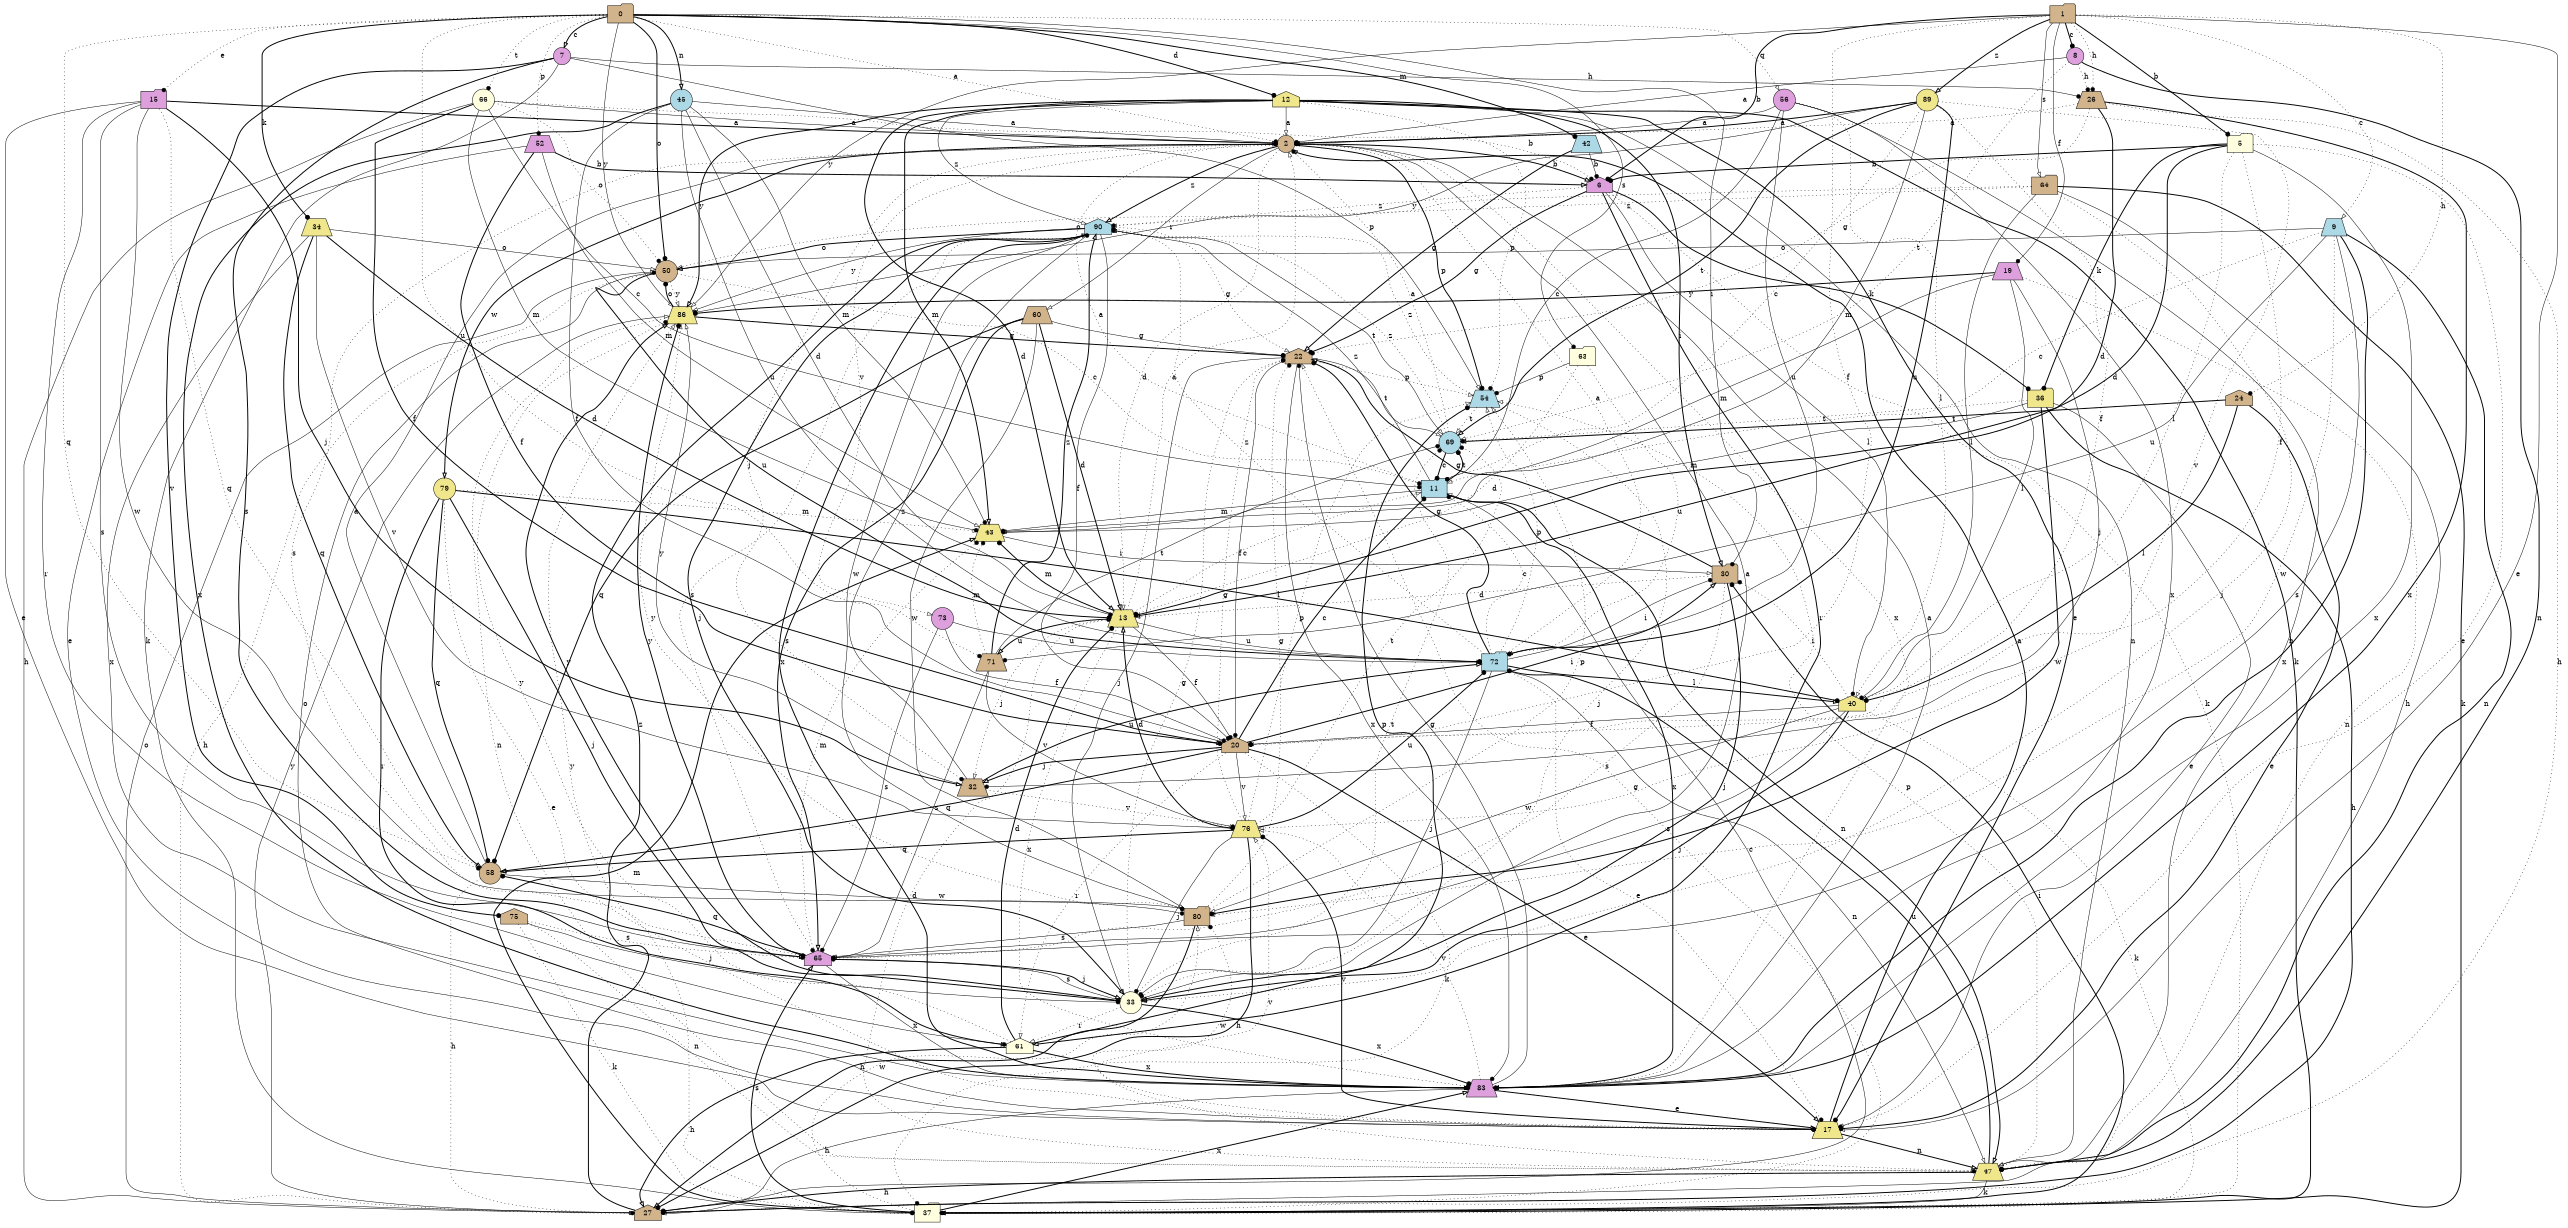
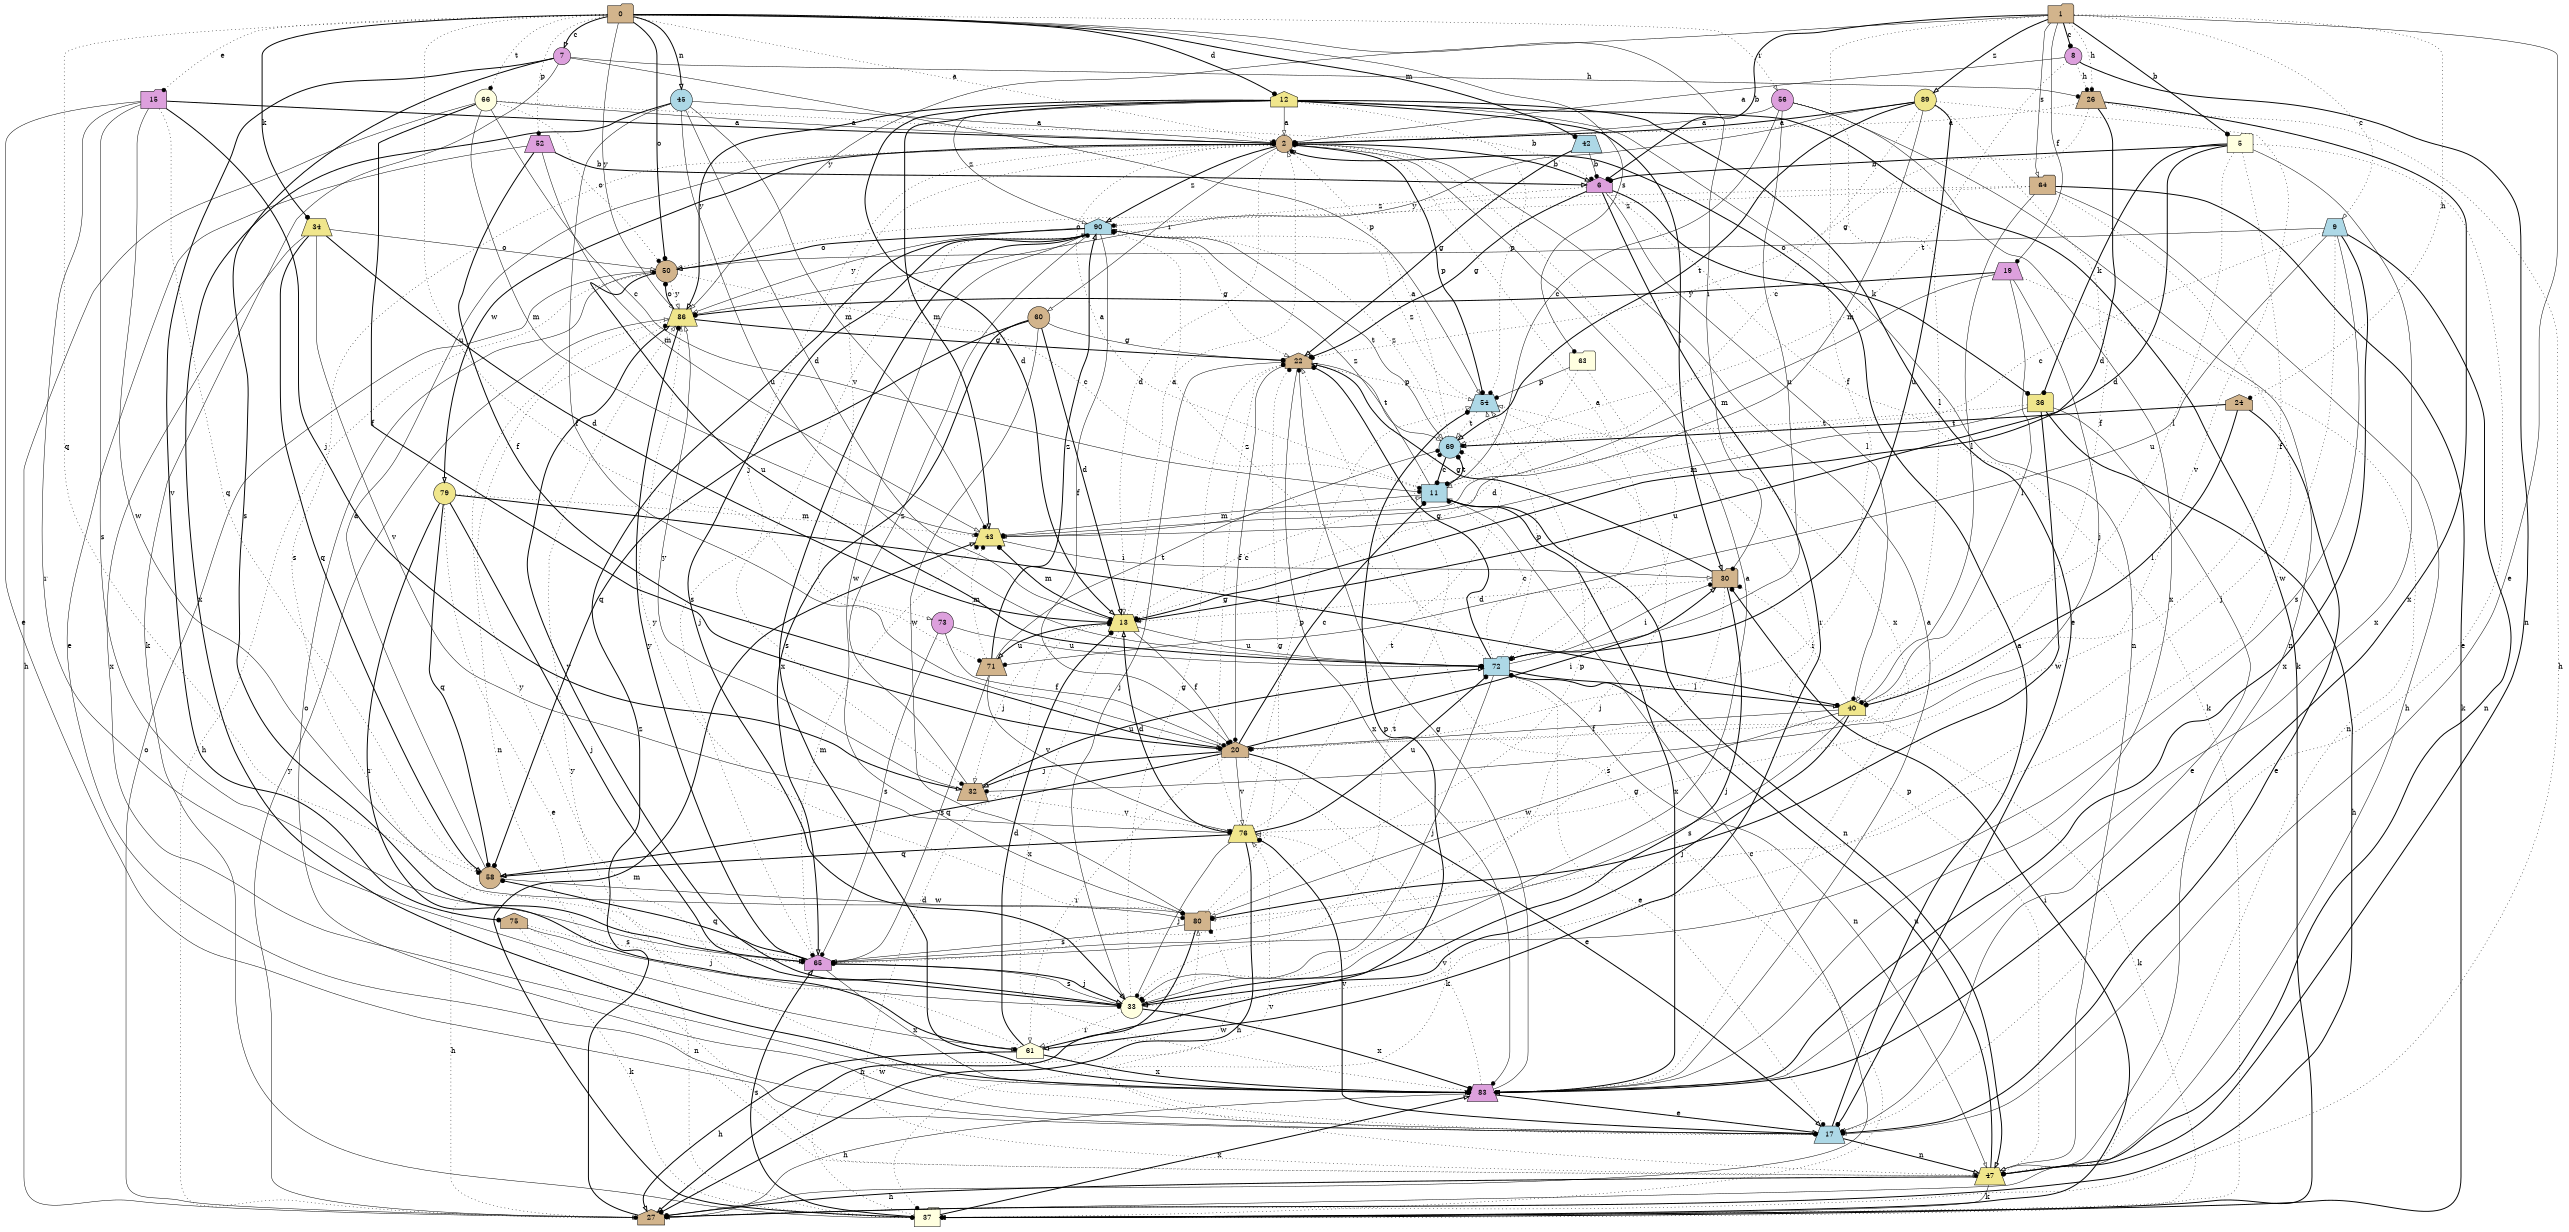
edge "0" -> "56": label "q" -> "r"
node "60": shape trapezium -> circle
node "17": fillcolor khaki -> lightblue
